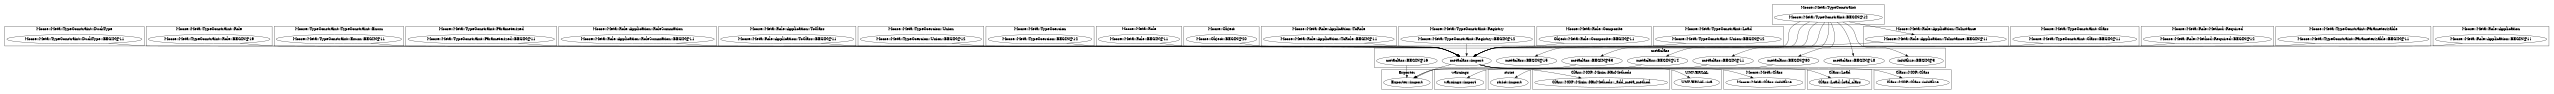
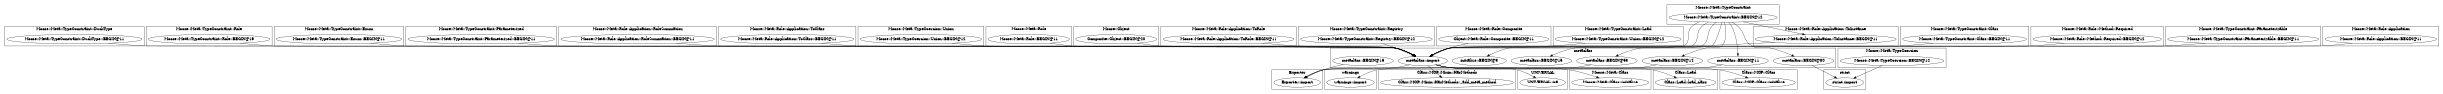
cluster "Moose::TypeConstraint::TypeConstraint::Enum": label "Moose::TypeConstraint::TypeConstraint::Enum" -> "Moose::Meta::TypeConstraint::Enum"
node "Moose::Object::BEGIN@20": label "Moose::Object::BEGIN@20" -> "Composite::Object::BEGIN@20"
edge "Moose::Meta::TypeCoercion::BEGIN@12" -> "metaclass::import": now "Moose::Meta::TypeCoercion::BEGIN@12" -> "strict::import"
node "metaclass::BEGIN@18": removed
